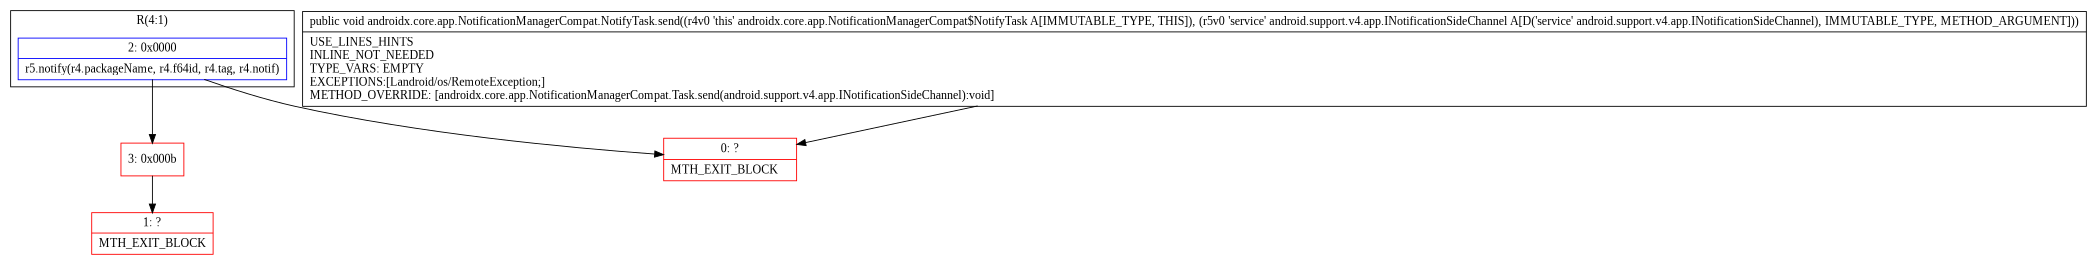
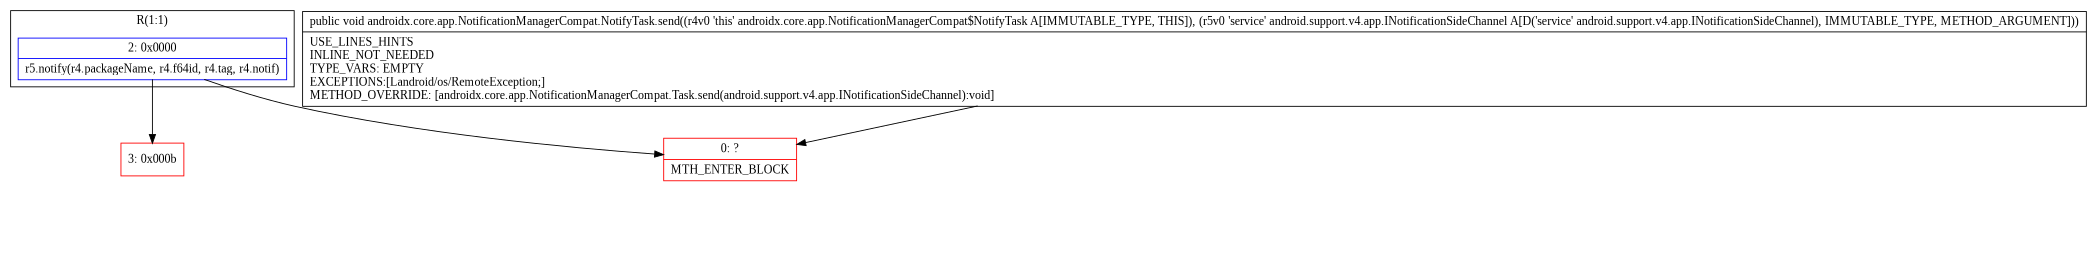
cluster "R(4:1)": label "R(4:1)" -> "R(1:1)"
node "0: ?": text "MTH_EXIT_BLOCK" -> "MTH_ENTER_BLOCK"
node "1: ?": removed
